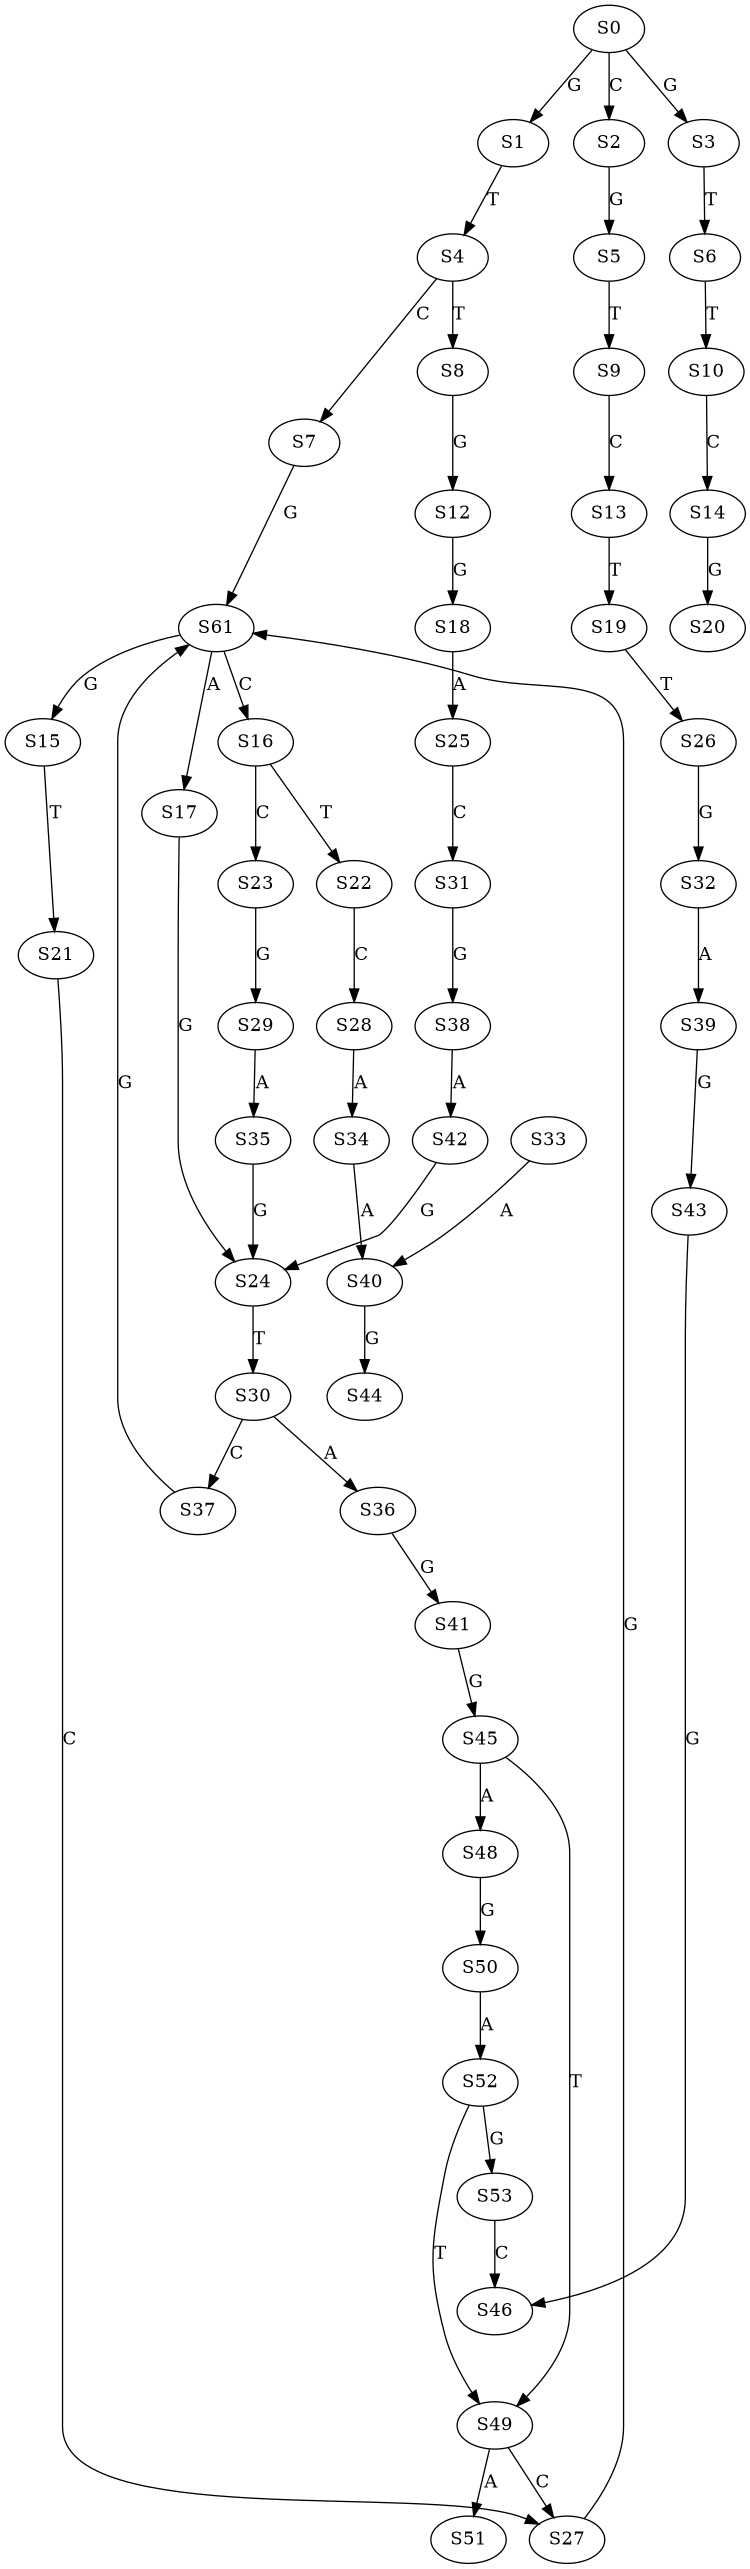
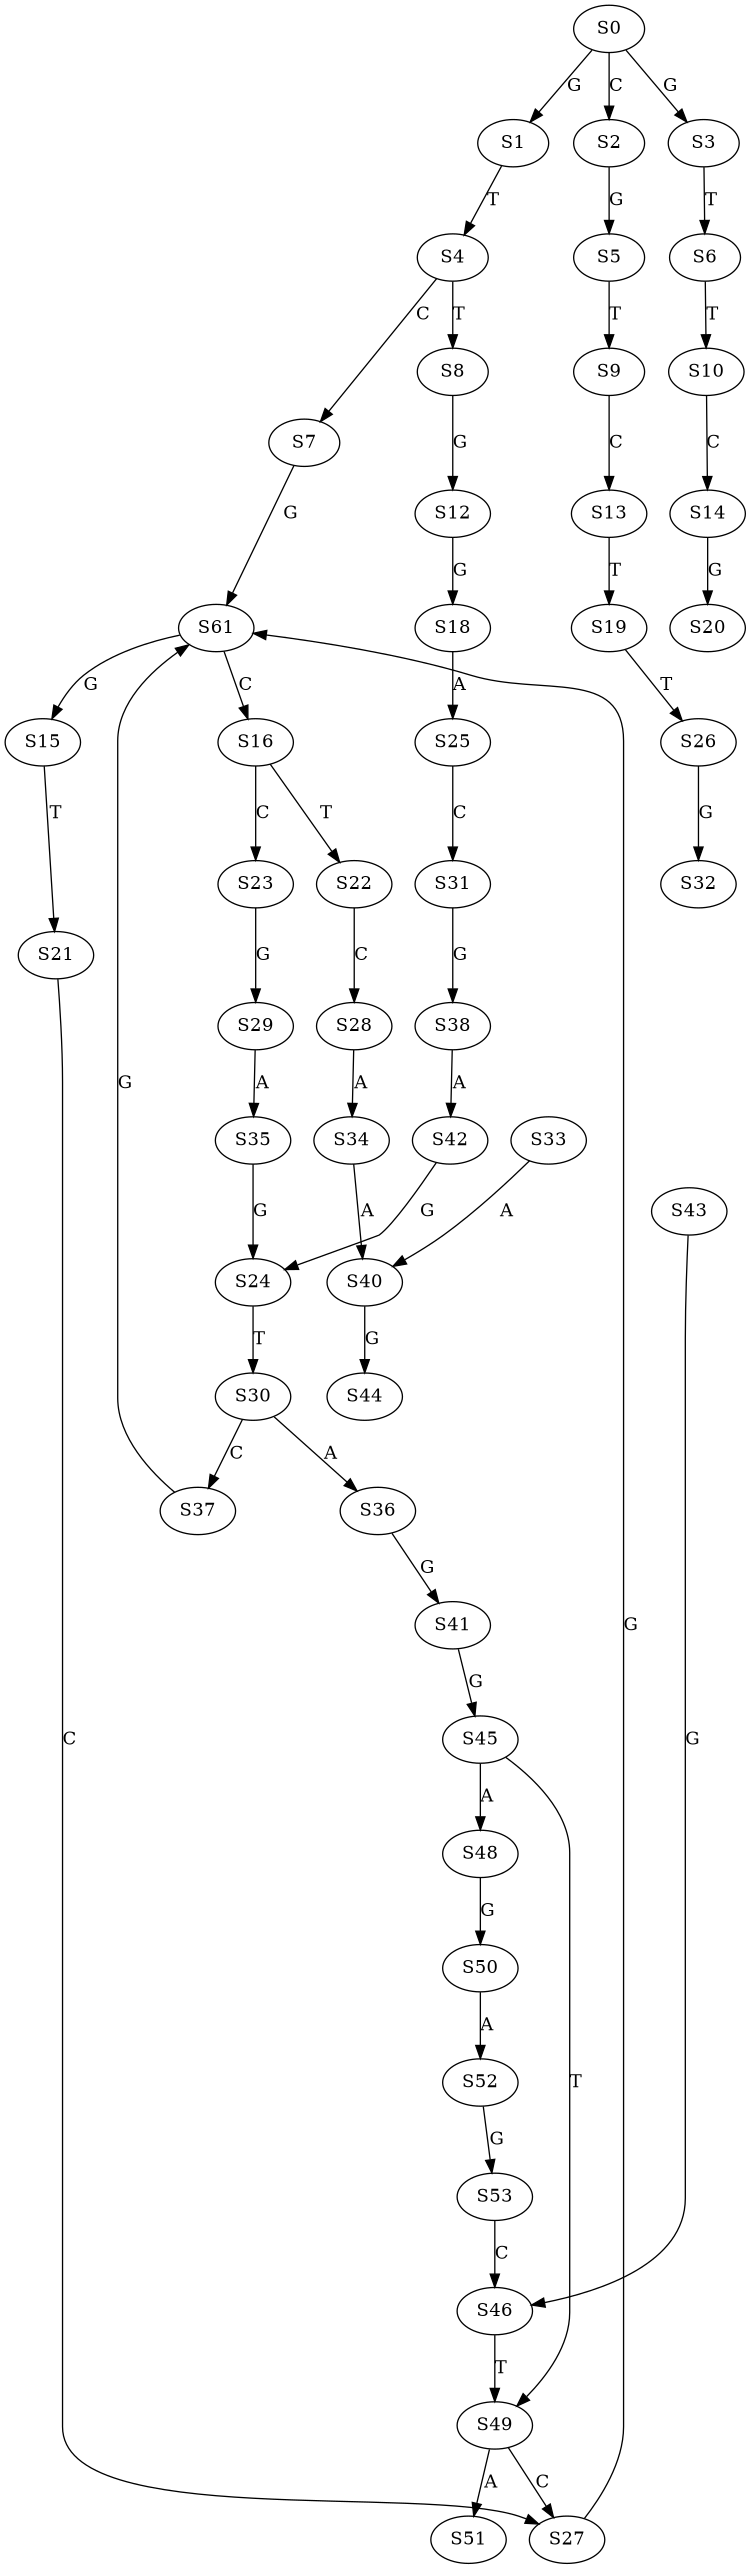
node "S17": removed
node "S39": removed
edge "S52" -> "S49": now "S46" -> "S49"
